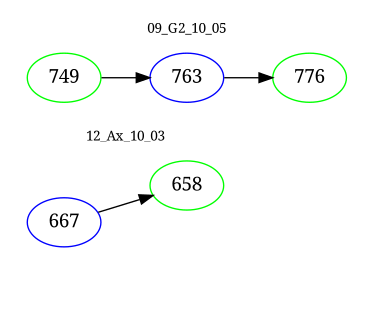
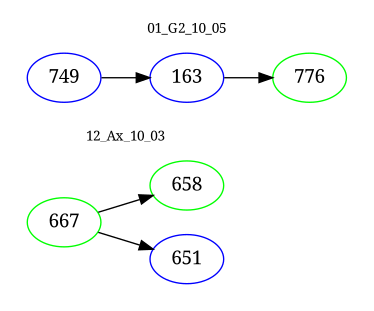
cluster "09_G2_10_05": label "09_G2_10_05" -> "01_G2_10_05"
node "749": color green -> blue
node "763": label "763" -> "163"
node "667": color blue -> green
node "651": added
